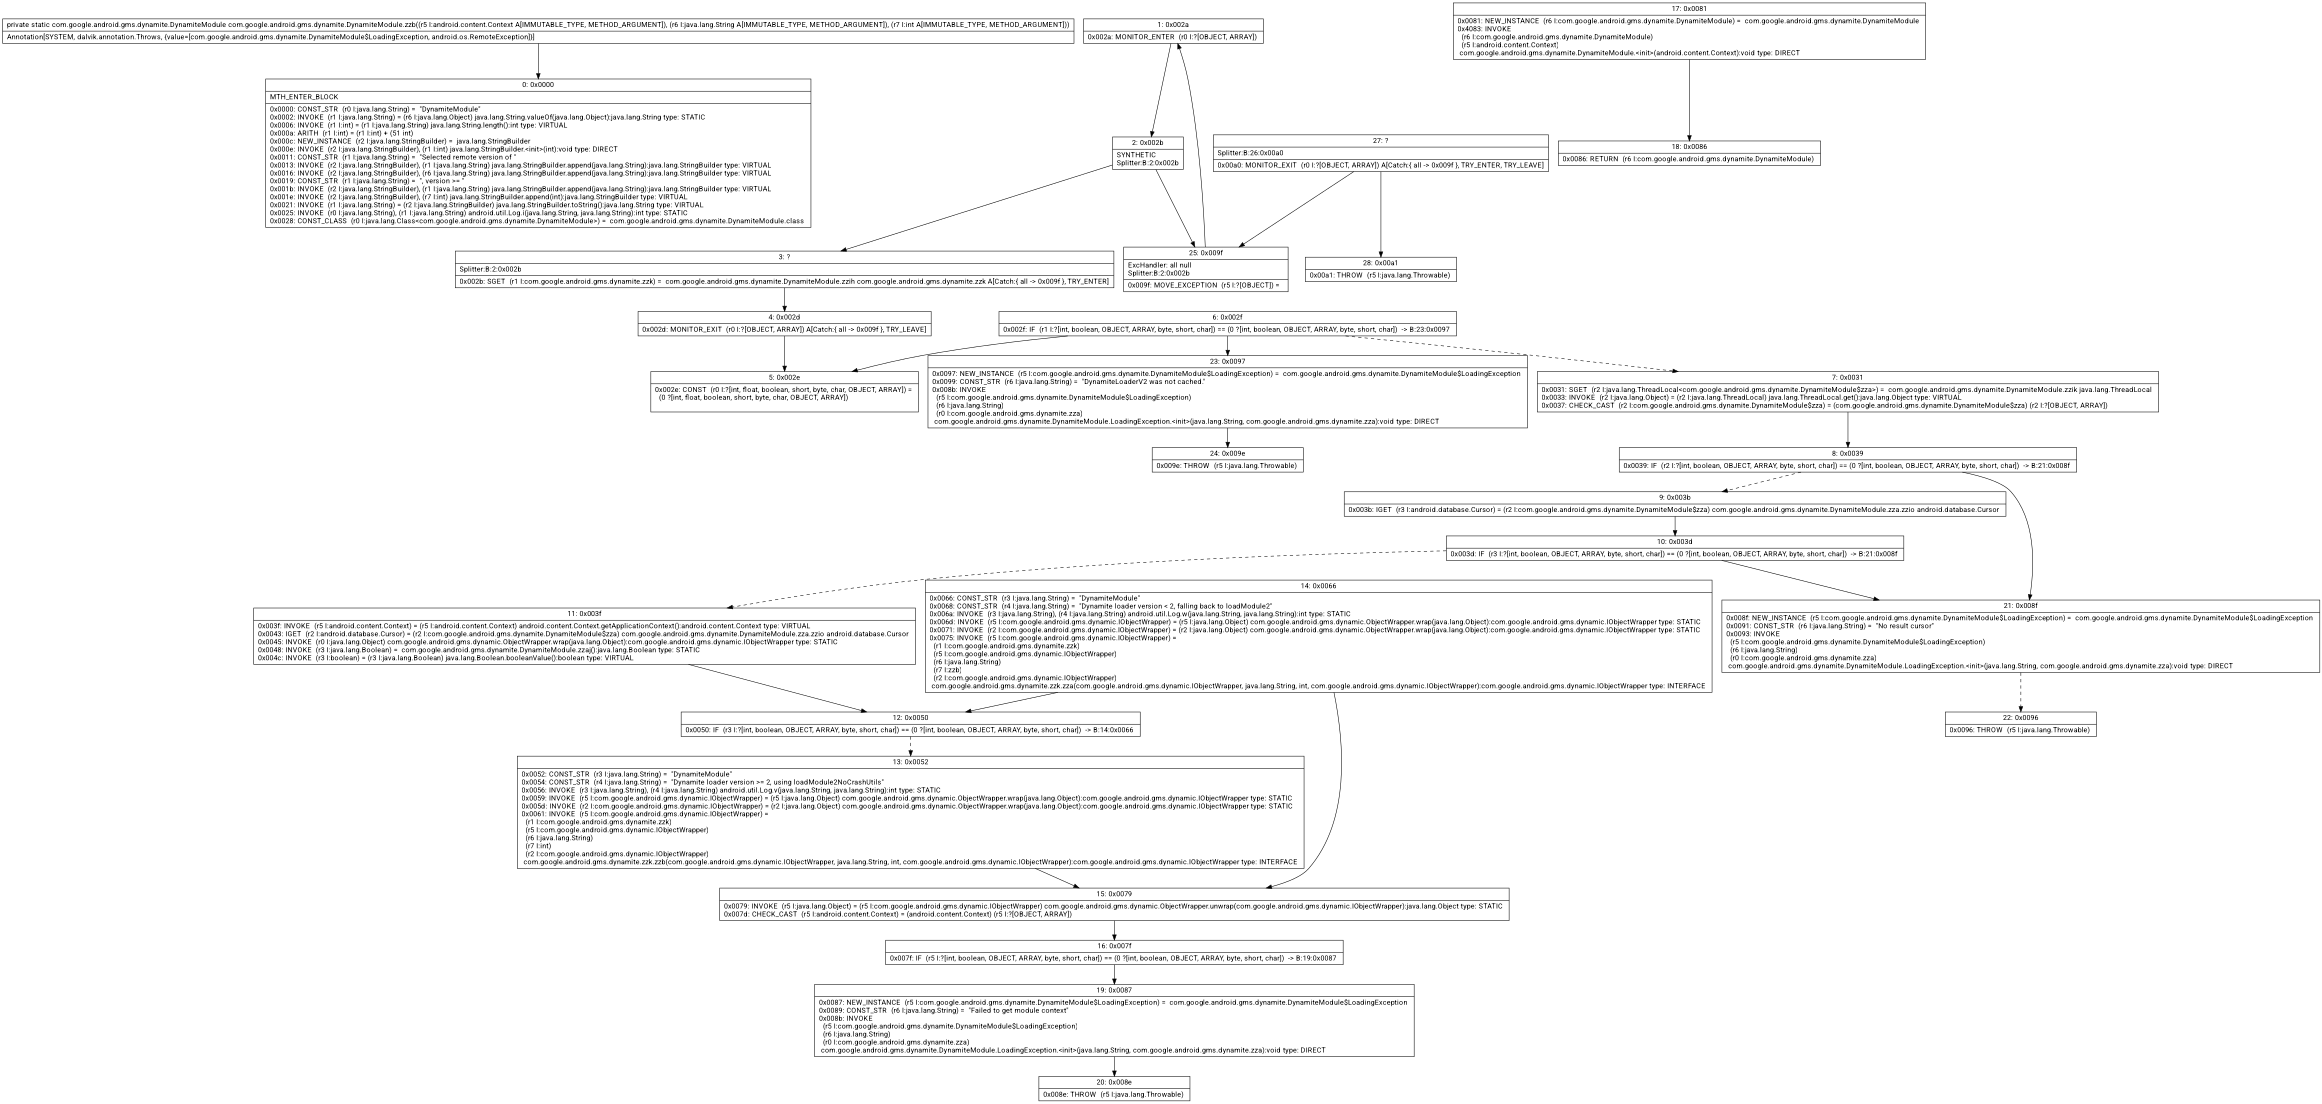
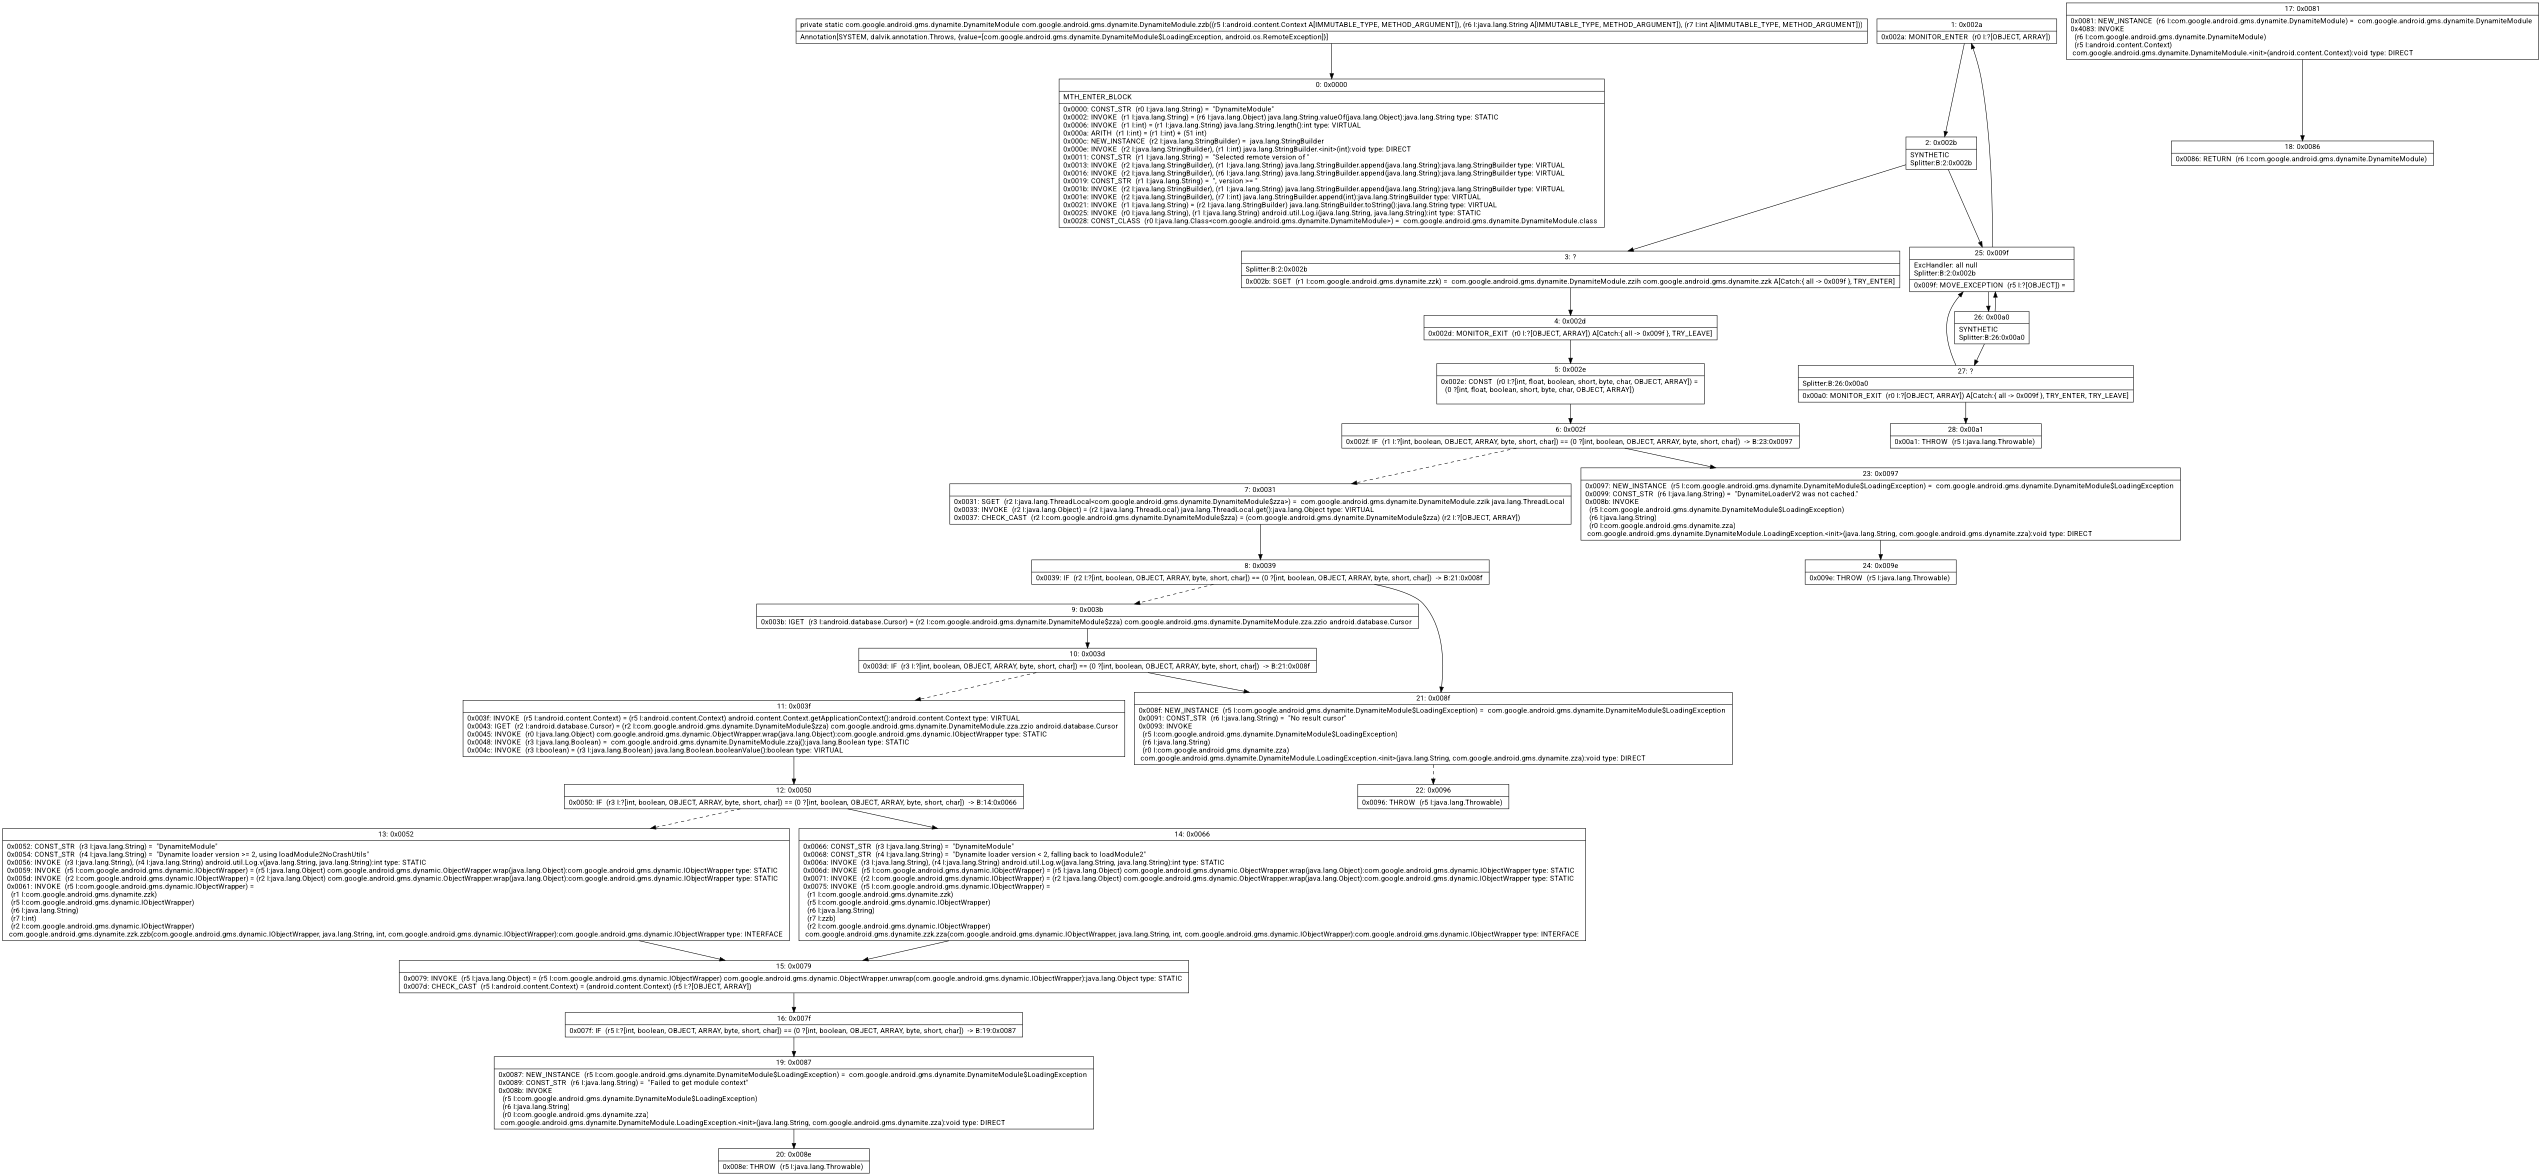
node "26: 0x00a0": added
edge "6: 0x002f" -> "5: 0x002e": reversed
edge "14: 0x0066" -> "12: 0x0050": reversed
